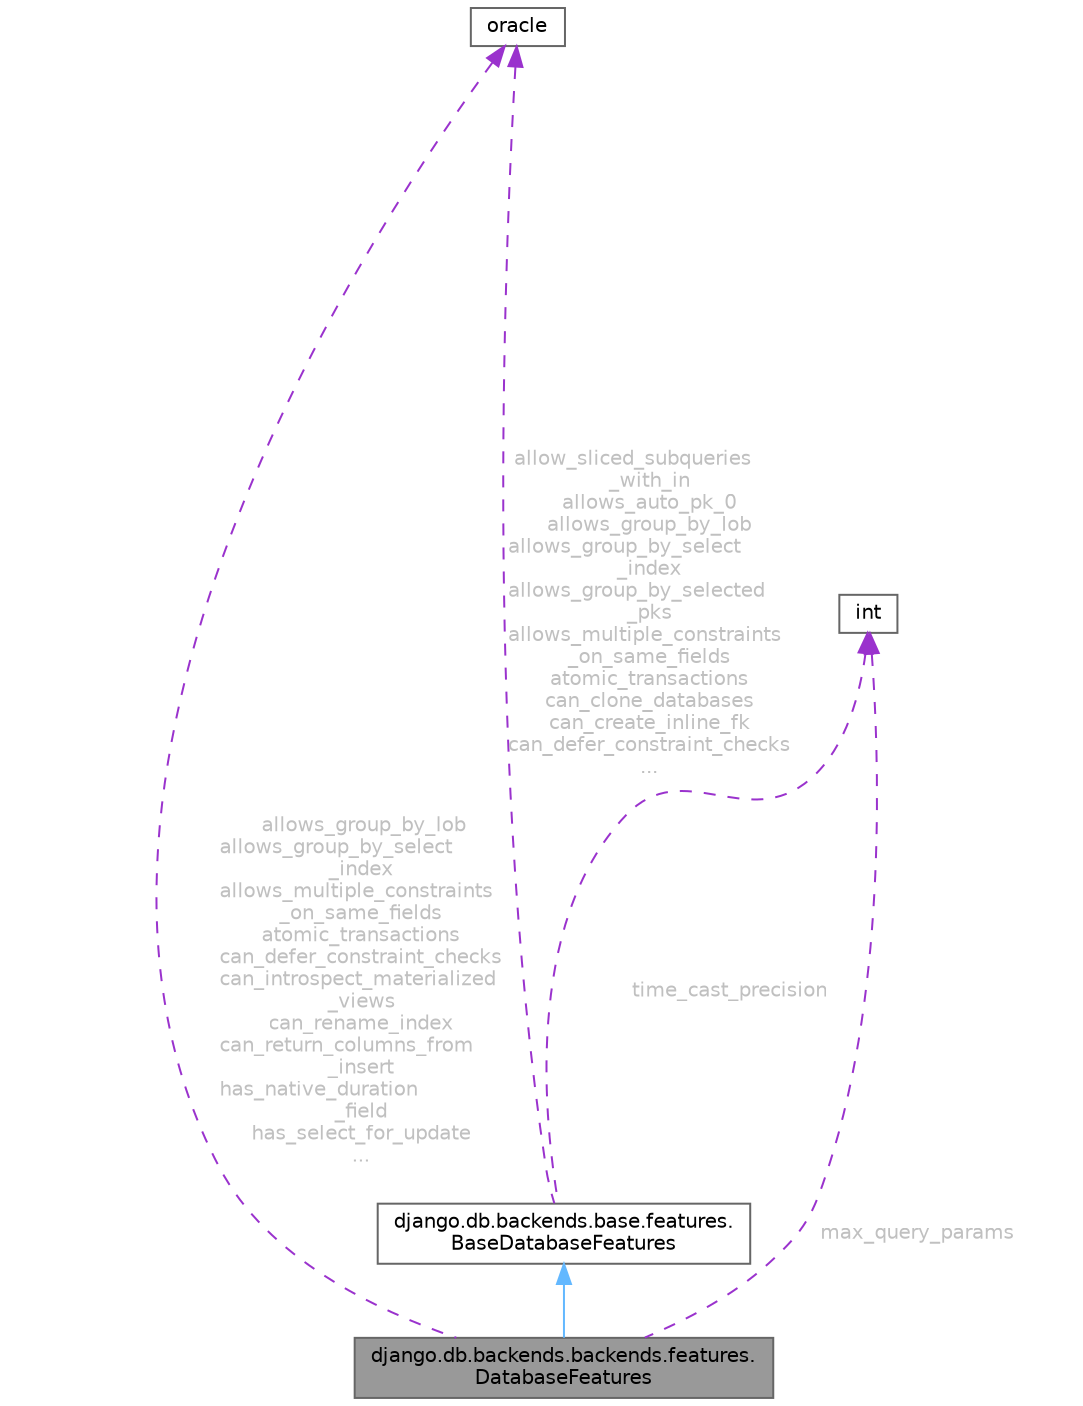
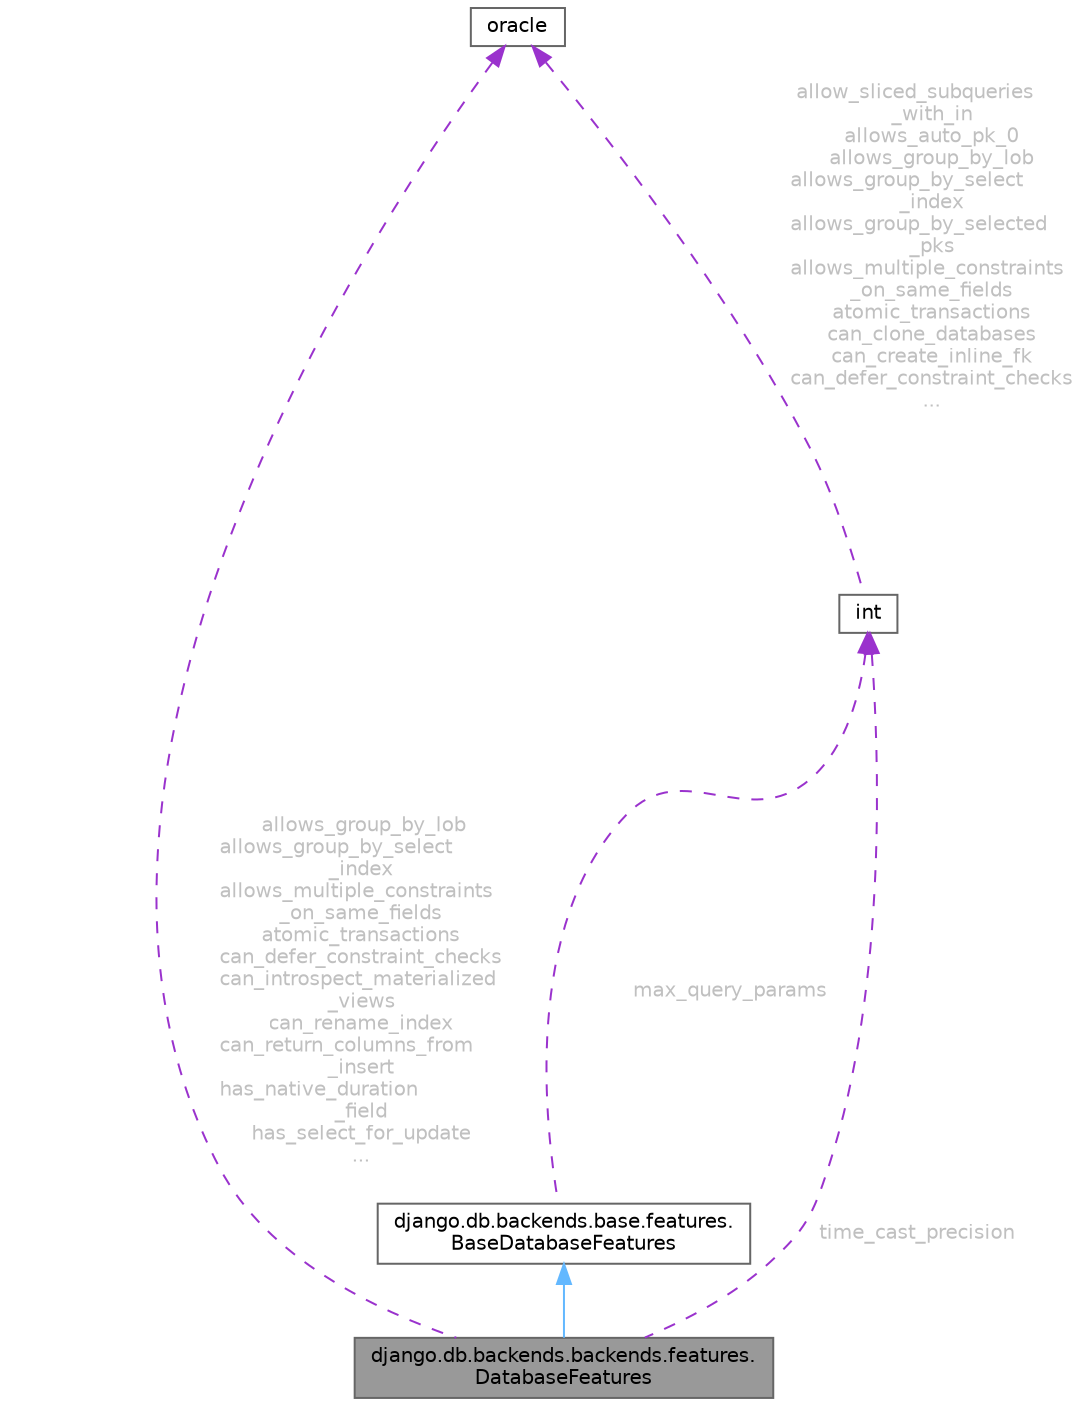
edge "django.db.backends.base.features. BaseDatabaseFeatures" -> "oracle": now "int" -> "oracle"
edge "django.db.backends.base.features. BaseDatabaseFeatures" -> "int": label " time_cast_precision" -> " max_query_params"
edge "django.db.backends.backends.features. DatabaseFeatures" -> "int": label " max_query_params" -> " time_cast_precision"
